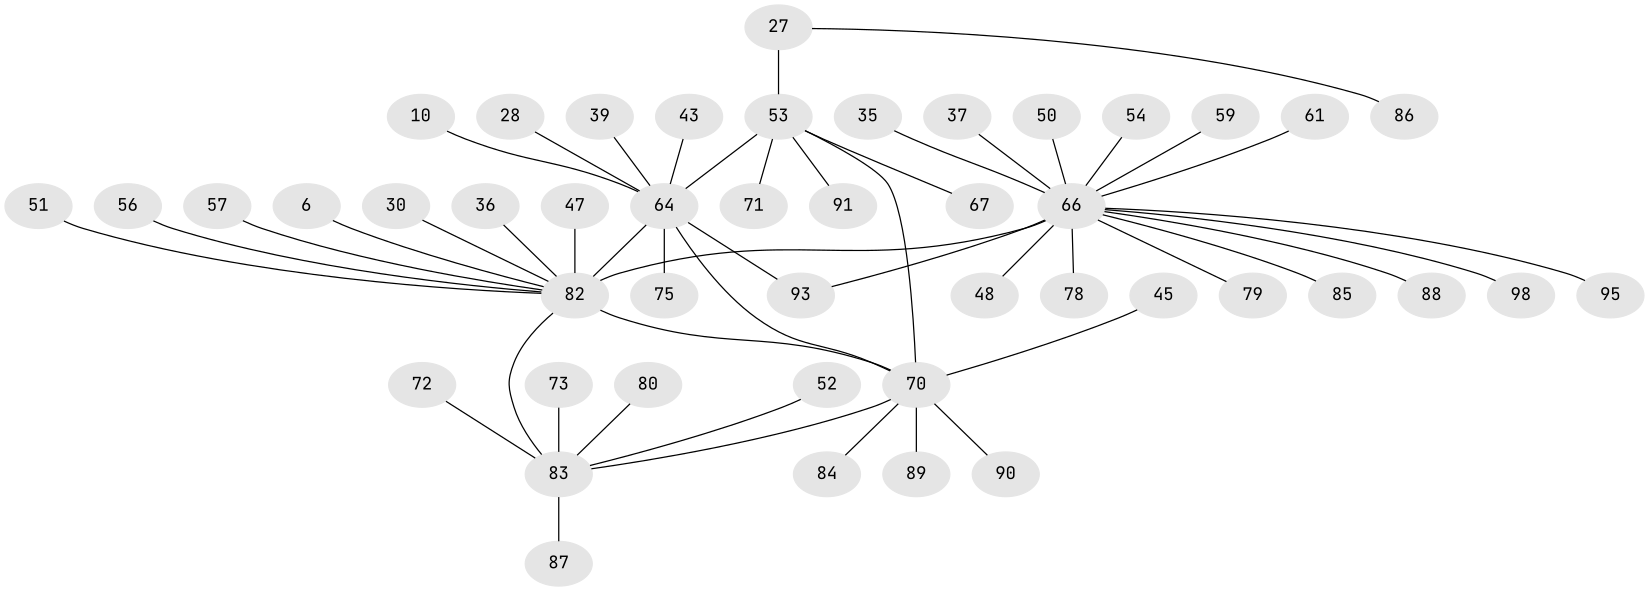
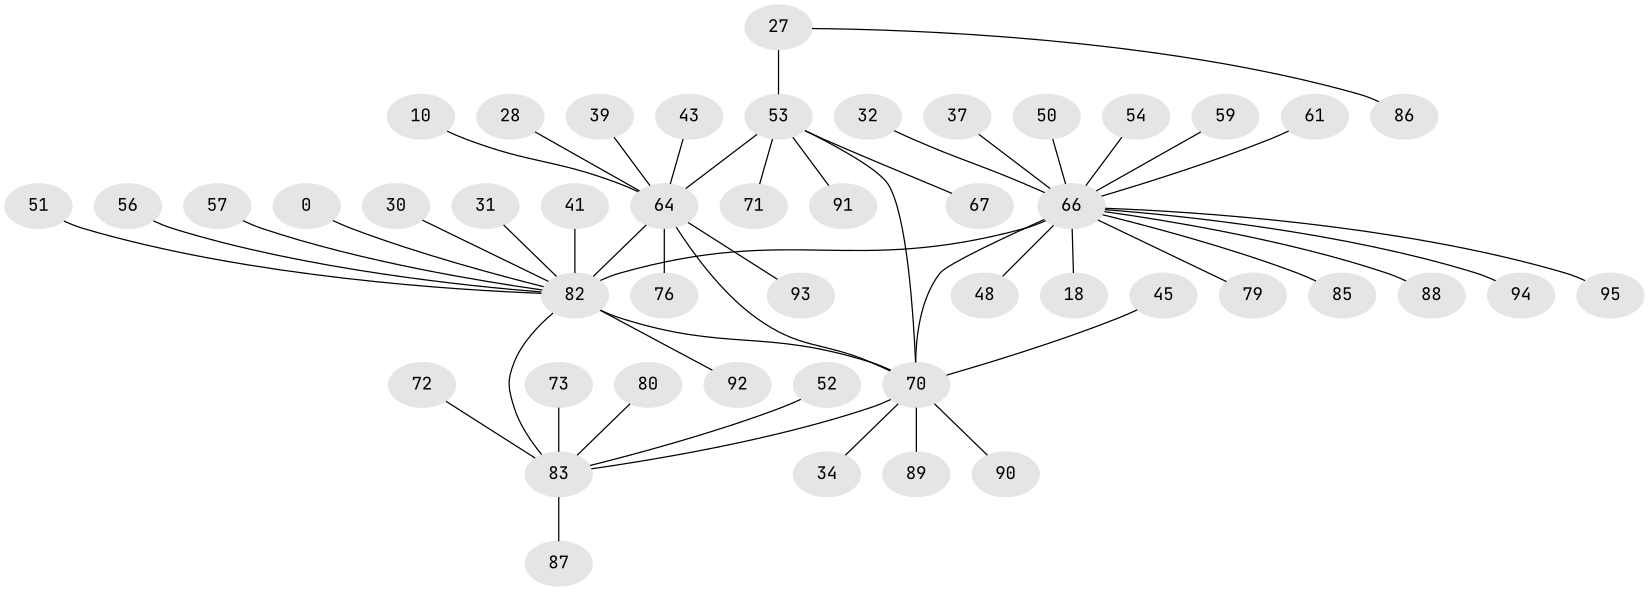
node "35": label "35" -> "32"
node "6": label "6" -> "0"
node "36": label "36" -> "31"
node "47": label "47" -> "41"
edge "66" -- "93": now "66" -- "70"
node "75": label "75" -> "76"
node "78": label "78" -> "18"
node "98": label "98" -> "94"
node "92": added
node "84": label "84" -> "34"
